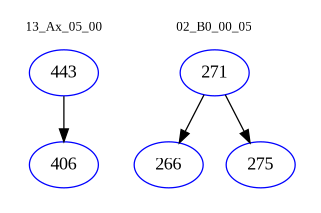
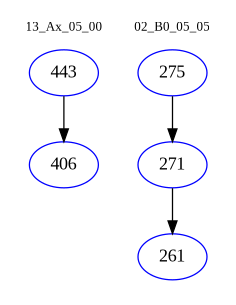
cluster "02_B0_00_05": label "02_B0_00_05" -> "02_B0_05_05"
edge "271" -> "275": reversed
node "266": label "266" -> "261"
